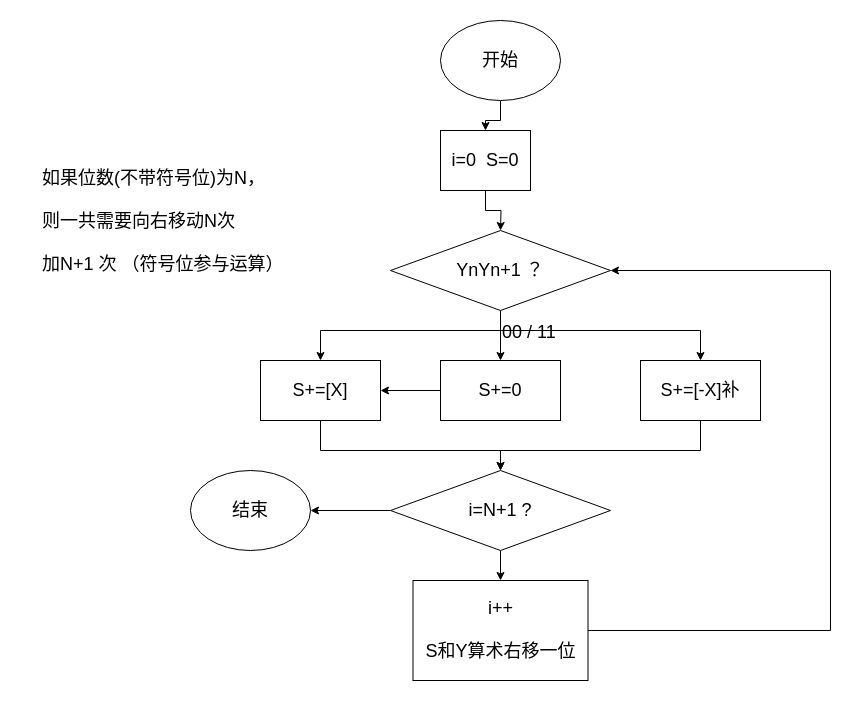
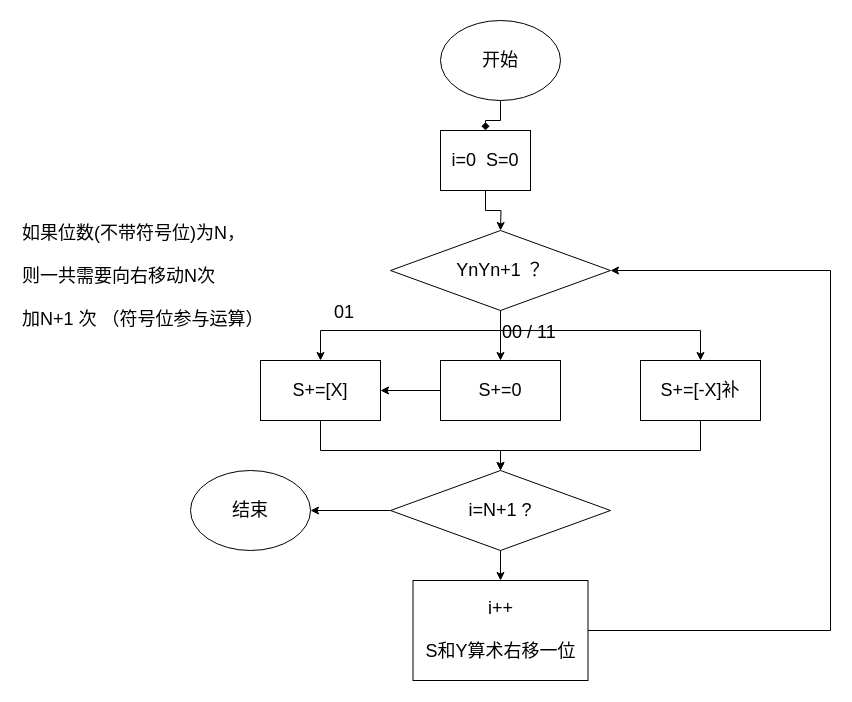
edge "开始" -> "i=0 S=0": arrowhead classic -> diamond
node "如果位数(不带符号位)为N， 则一共需要向右移动N次 加N+1 次 （符号位参与运算）": moved (171, 221) -> (151, 276)
node "01": added
